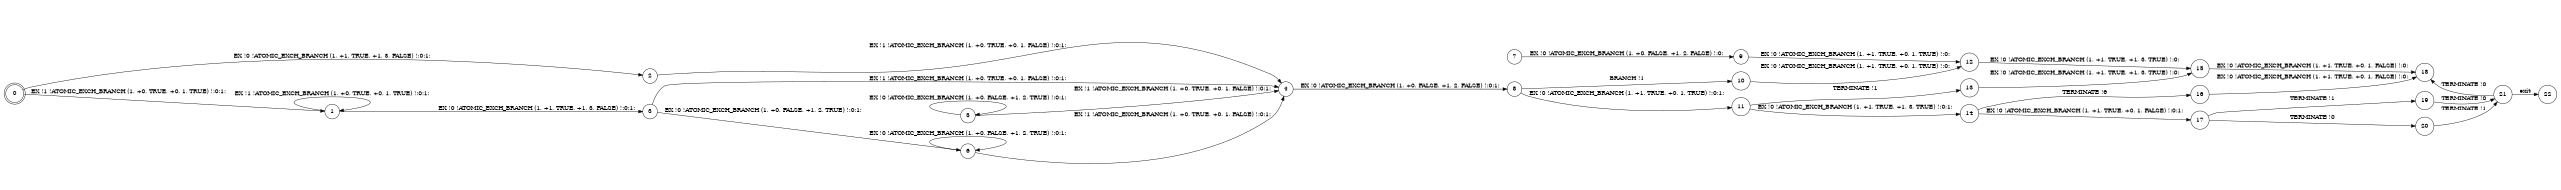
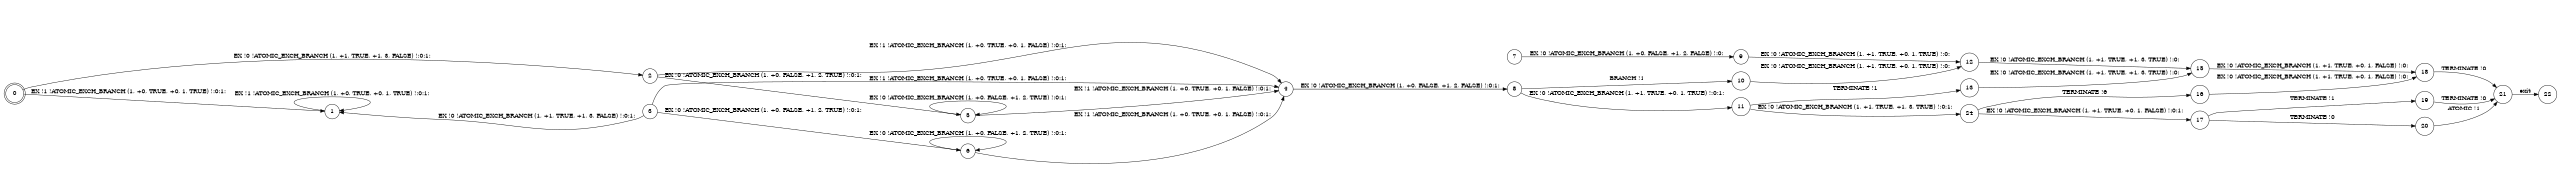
edge "21" -> "18": reversed
edge "2" -> "5": added, label "EX !0 !ATOMIC_EXCH_BRANCH (1, +0, FALSE, +1, 2, TRUE) !:0:1:"
edge "20" -> "21": label "TERMINATE !1" -> "ATOMIC !1"
edge "1" -> "3": reversed
node "14": label "14" -> "24"
